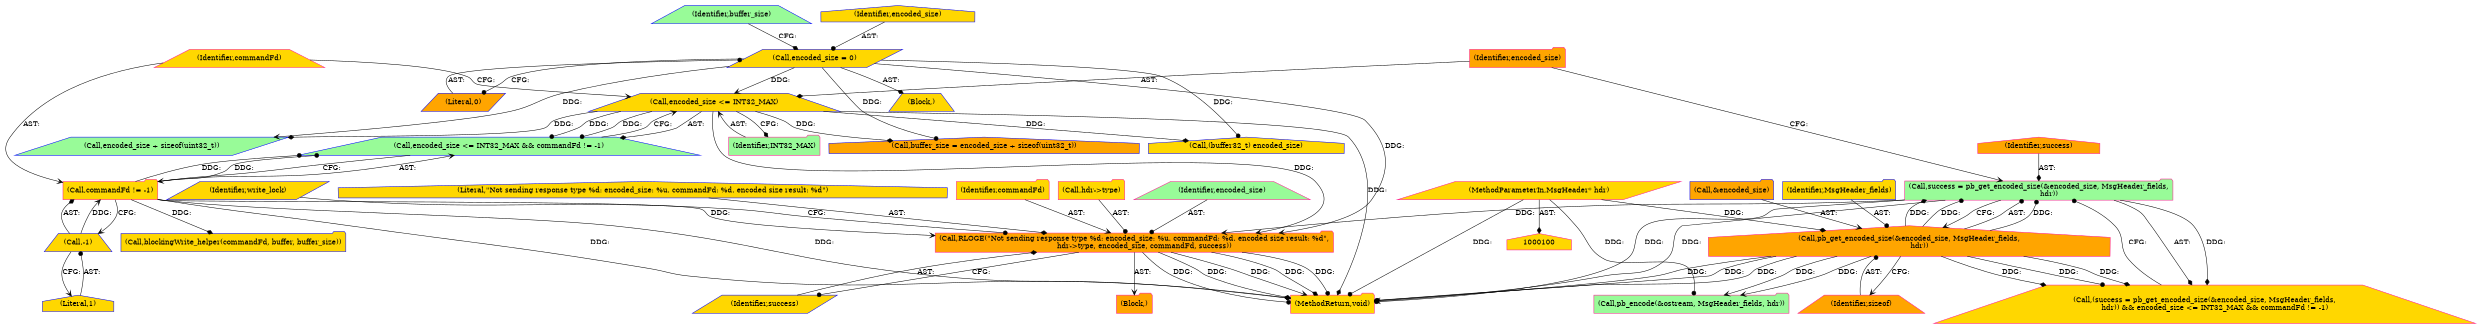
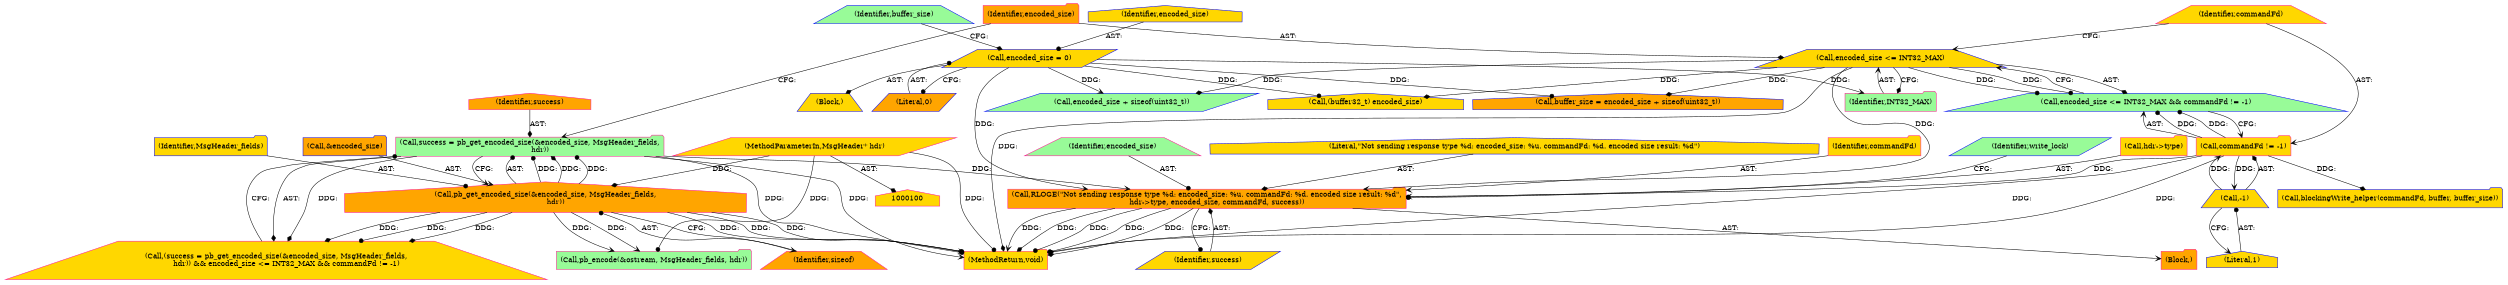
edge "(Call,encoded_size = 0)" -> "(Call,encoded_size <= INT32_MAX)": now "(Call,encoded_size = 0)" -> "(Identifier,INT32_MAX)"
node "(Identifier,write_lock)": fillcolor gold -> palegreen
edge "(Call,commandFd != -1)" -> "(Call,-1)": label "CFG: " -> "DDG: "
